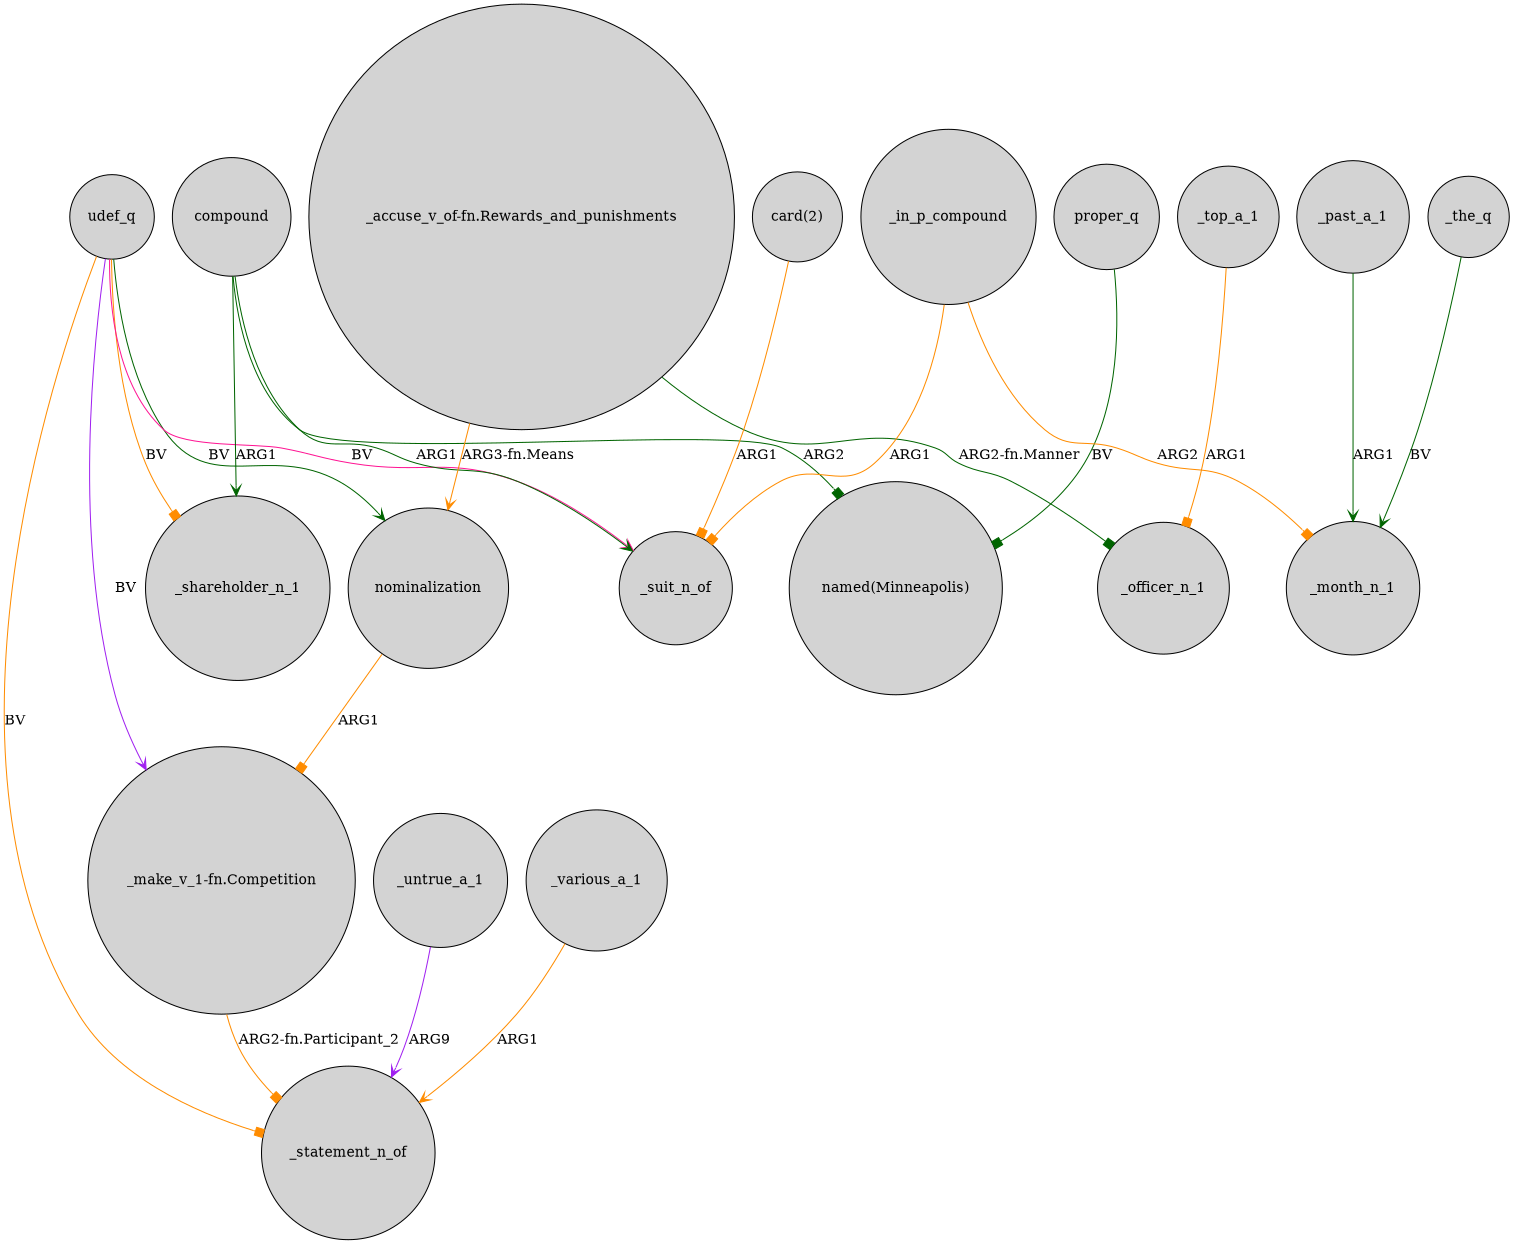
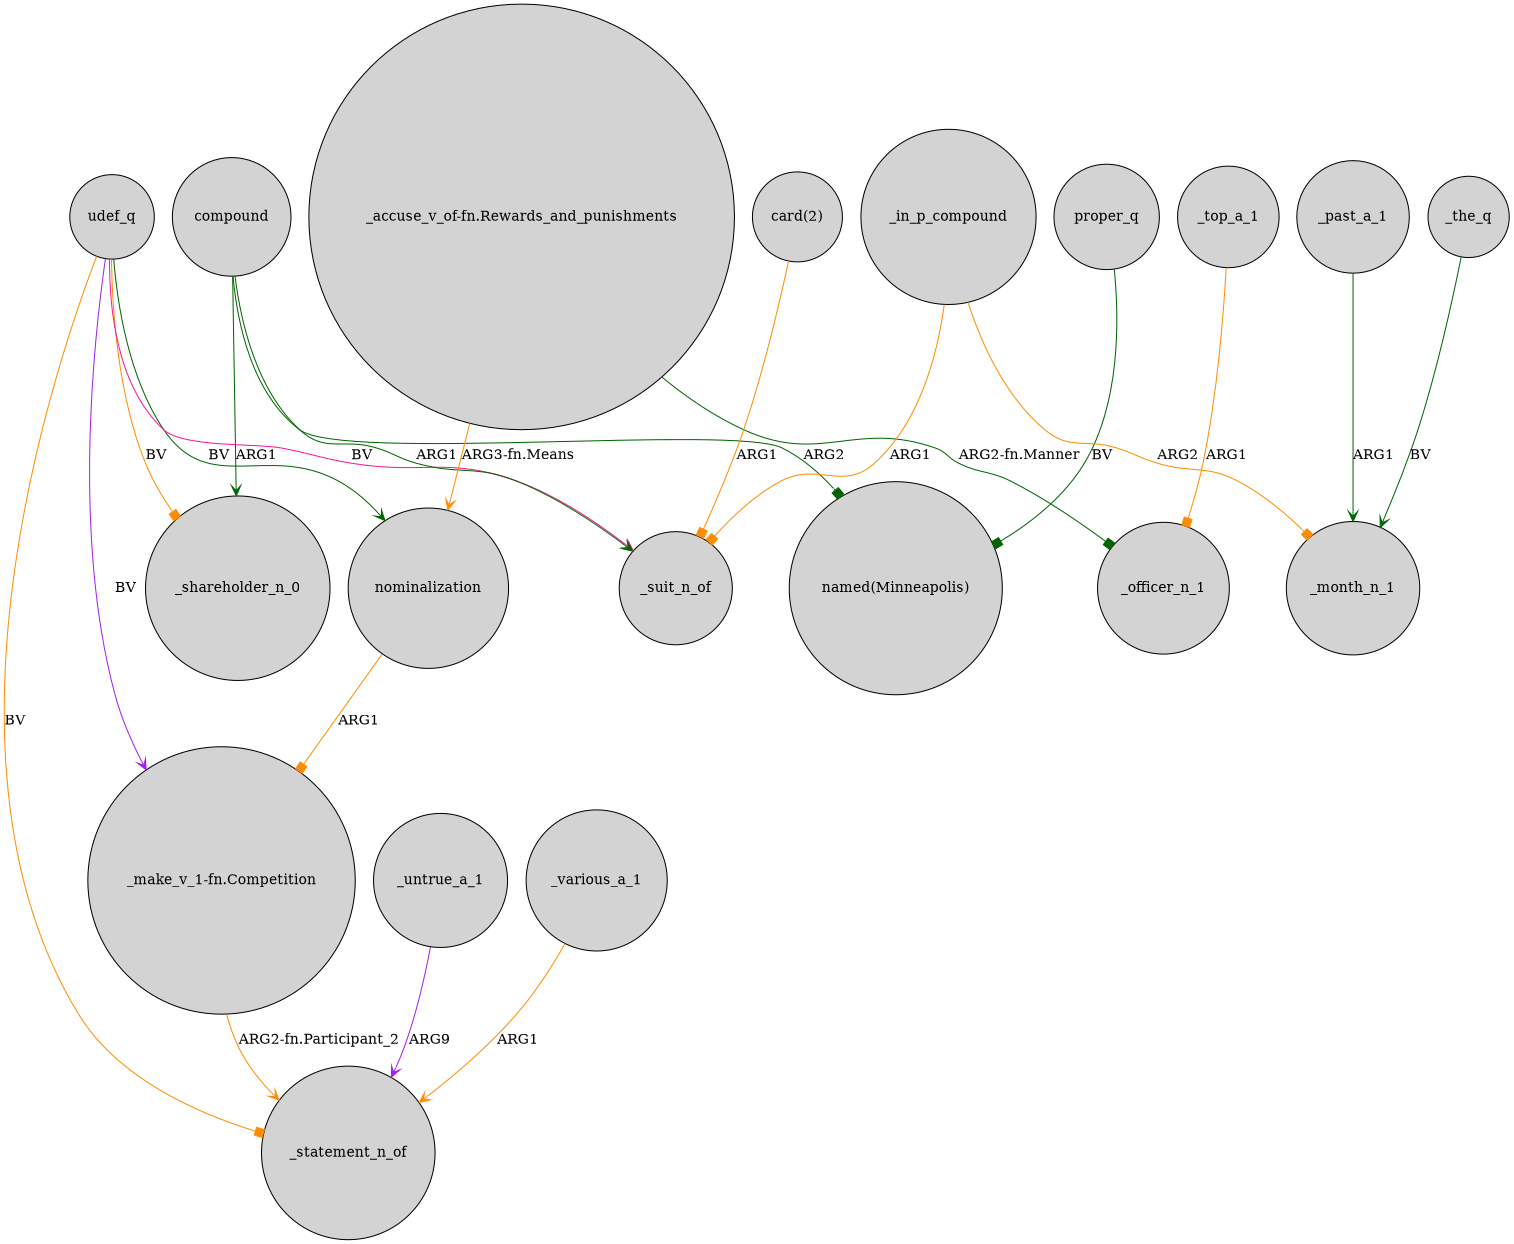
node "_shareholder_n_1": label "_shareholder_n_1" -> "_shareholder_n_0"
edge "_make_v_1-fn.Competition" -> "_statement_n_of": arrowhead box -> vee
